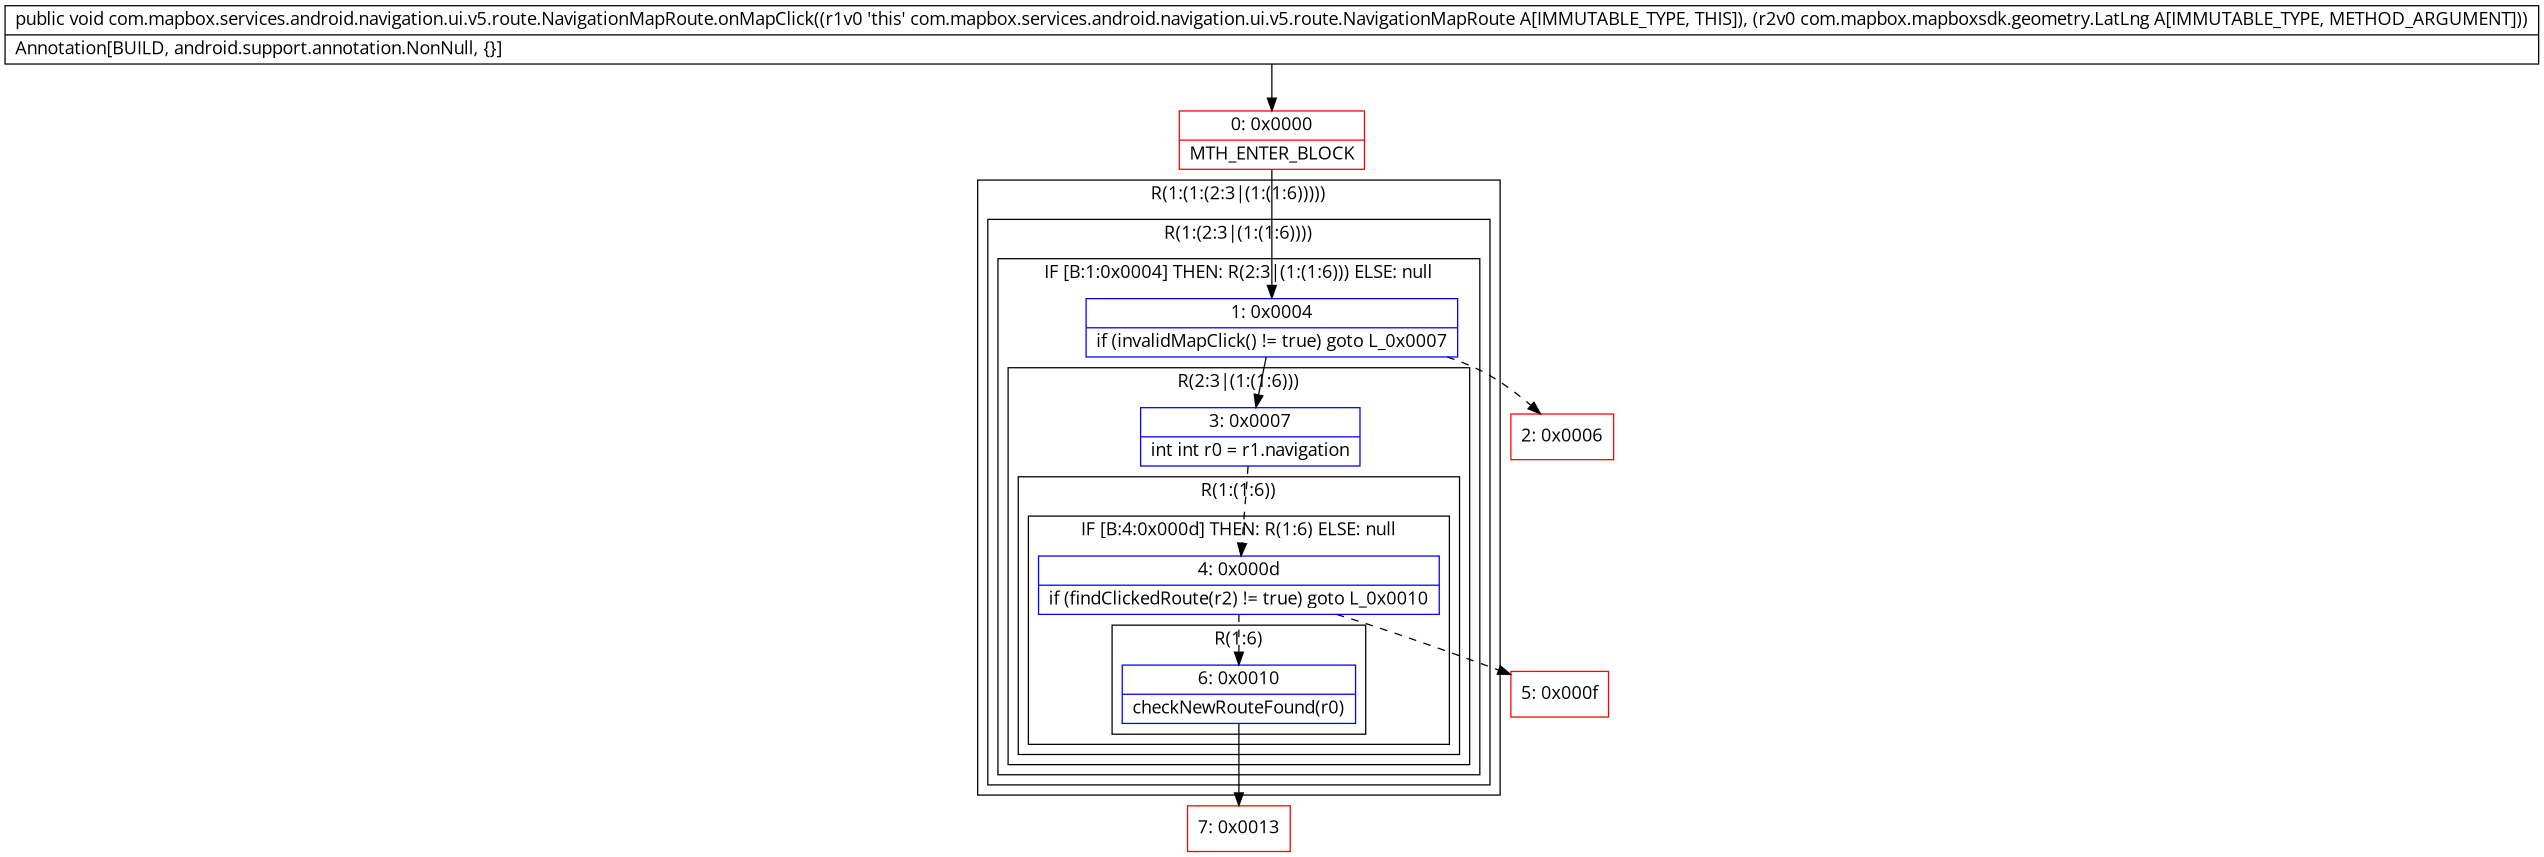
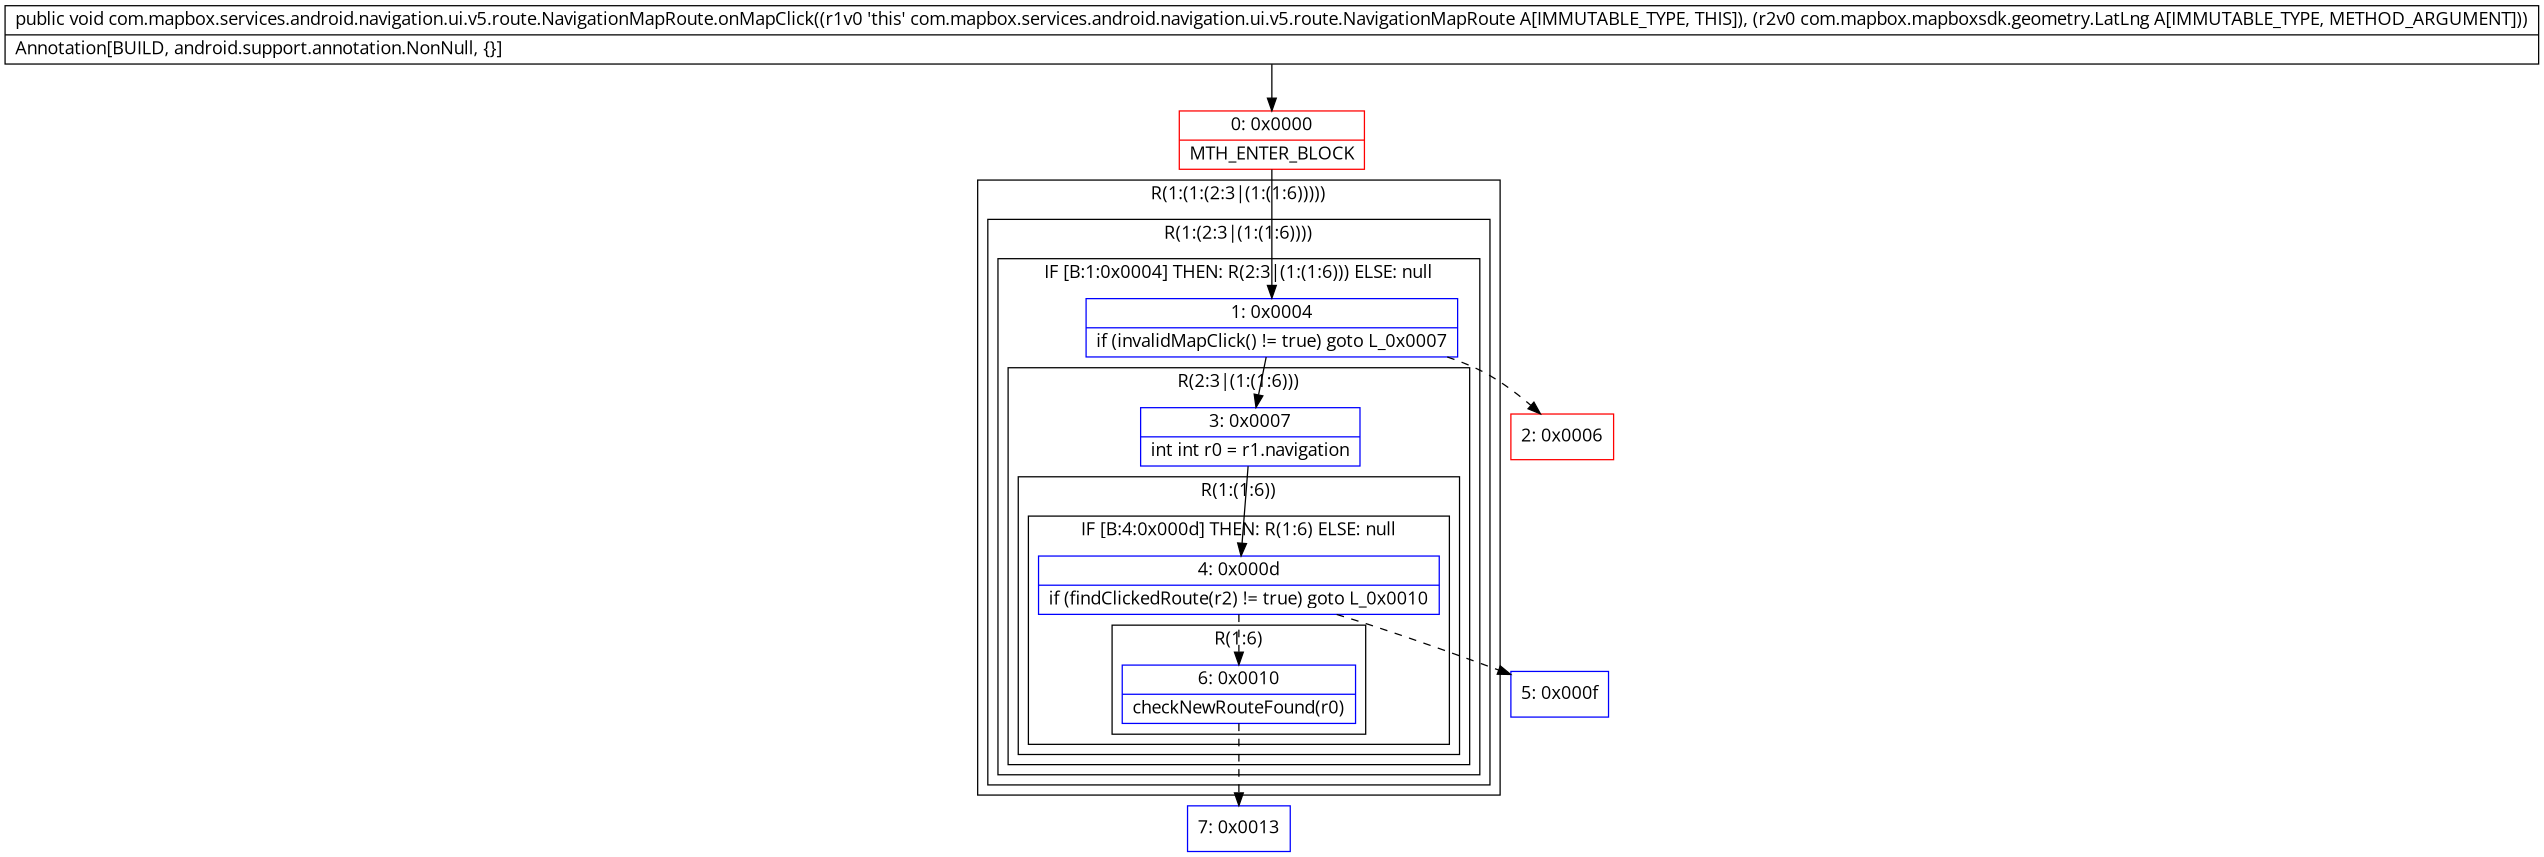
edge "3: 0x0007" -> "4: 0x000d": style dashed -> solid
node "5: 0x000f": color red -> blue
edge "6: 0x0010" -> "7: 0x0013": style solid -> dashed
node "7: 0x0013": color red -> blue
